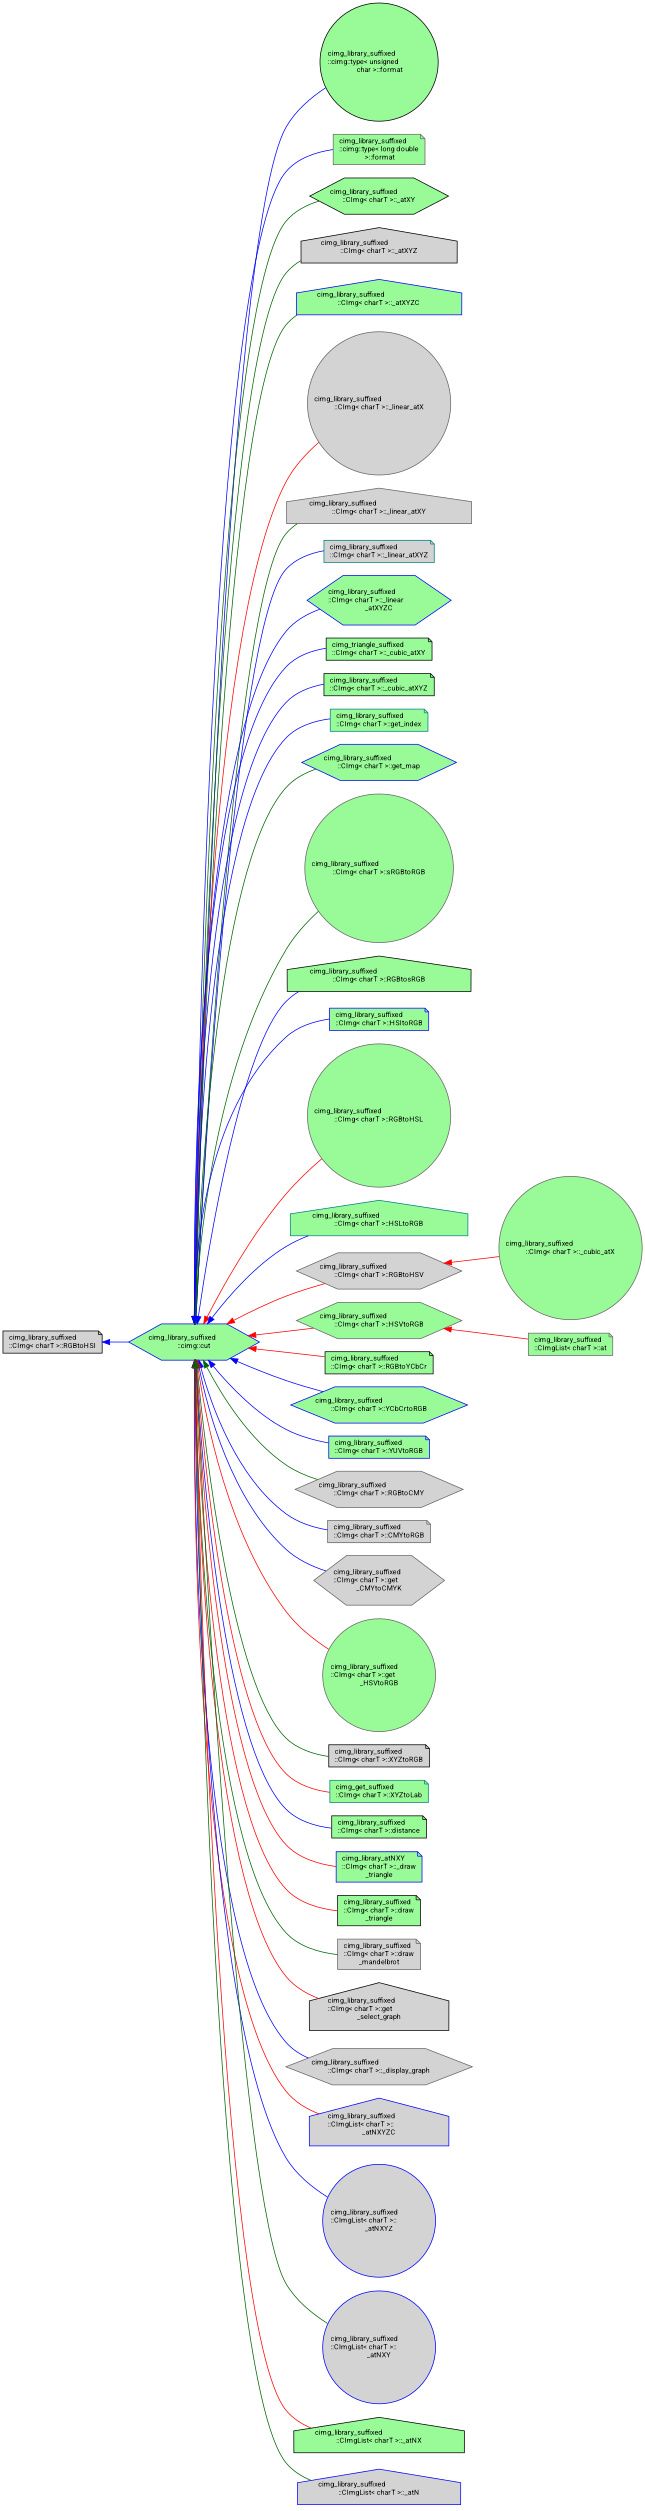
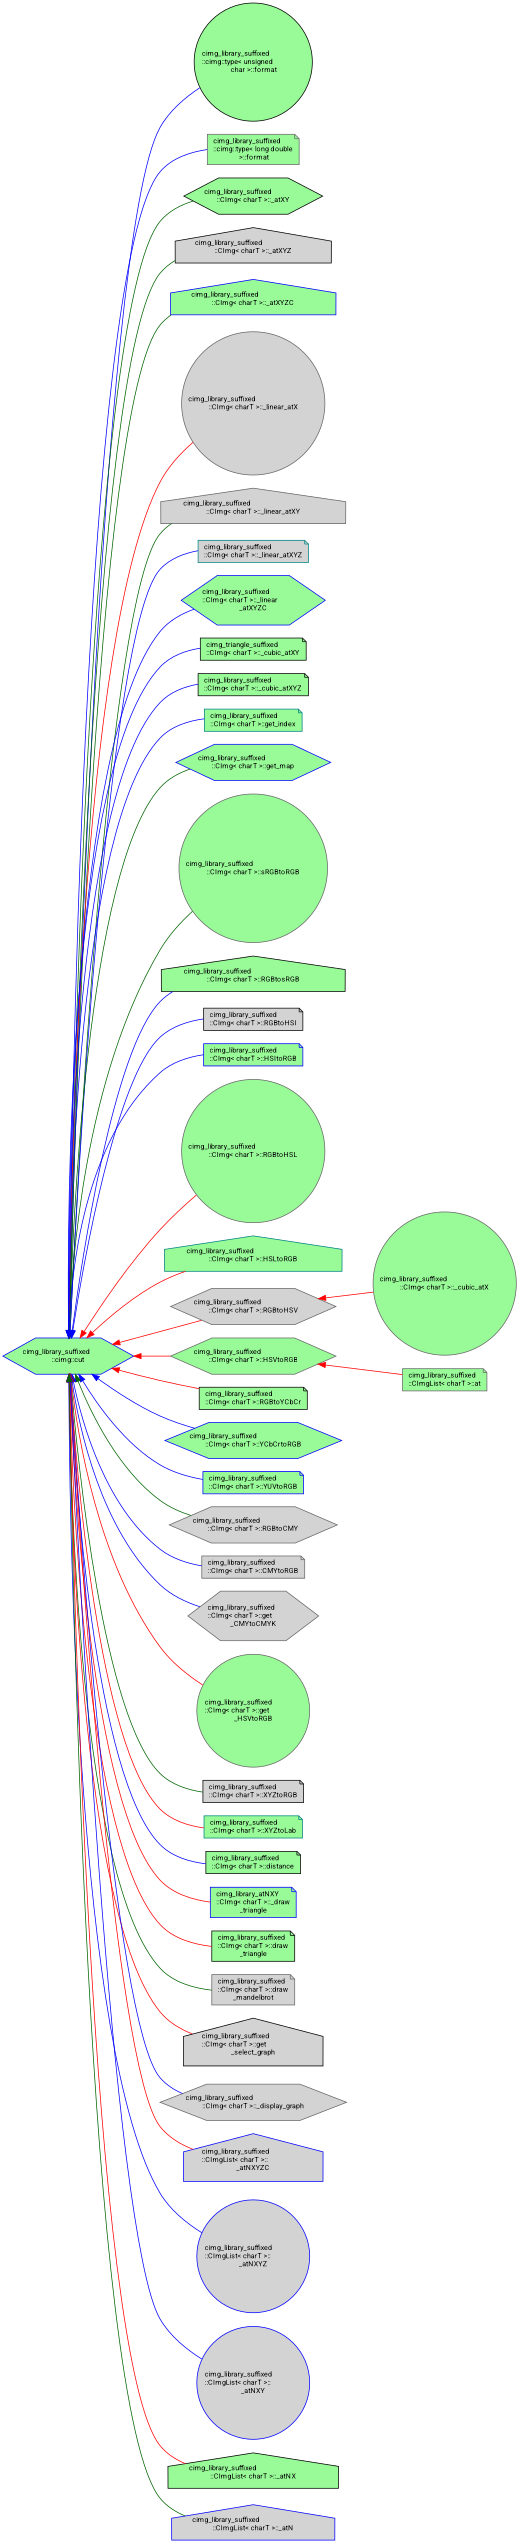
edge "cimg_library_suffixed ::CImg< charT >::HSLtoRGB" -> "cimg_library_suffixed ::cimg::cut": color blue -> red
edge "cimg_library_suffixed ::cimg::cut" -> "cimg_library_suffixed ::CImg< charT >::RGBtoHSI": reversed
node "cimg_get_suffixed ::CImg< charT >::XYZtoLab": label "cimg_get_suffixed ::CImg< charT >::XYZtoLab" -> "cimg_library_suffixed ::CImg< charT >::XYZtoLab"
edge "cimg_library_suffixed ::CImgList< charT >:: _atNXY" -> "cimg_library_suffixed ::cimg::cut": color darkgreen -> blue
